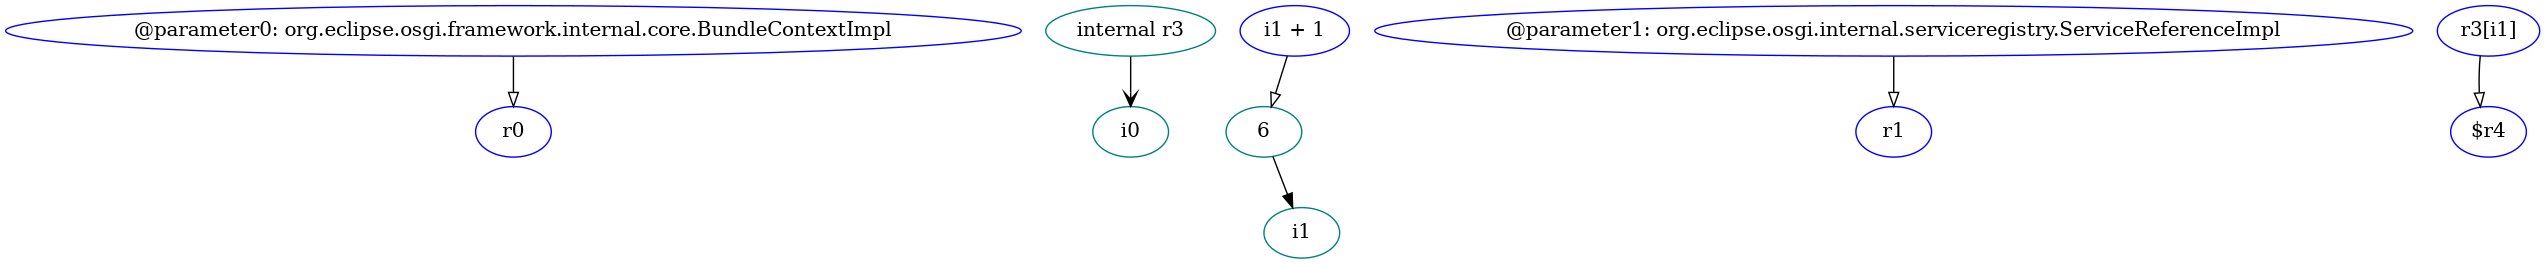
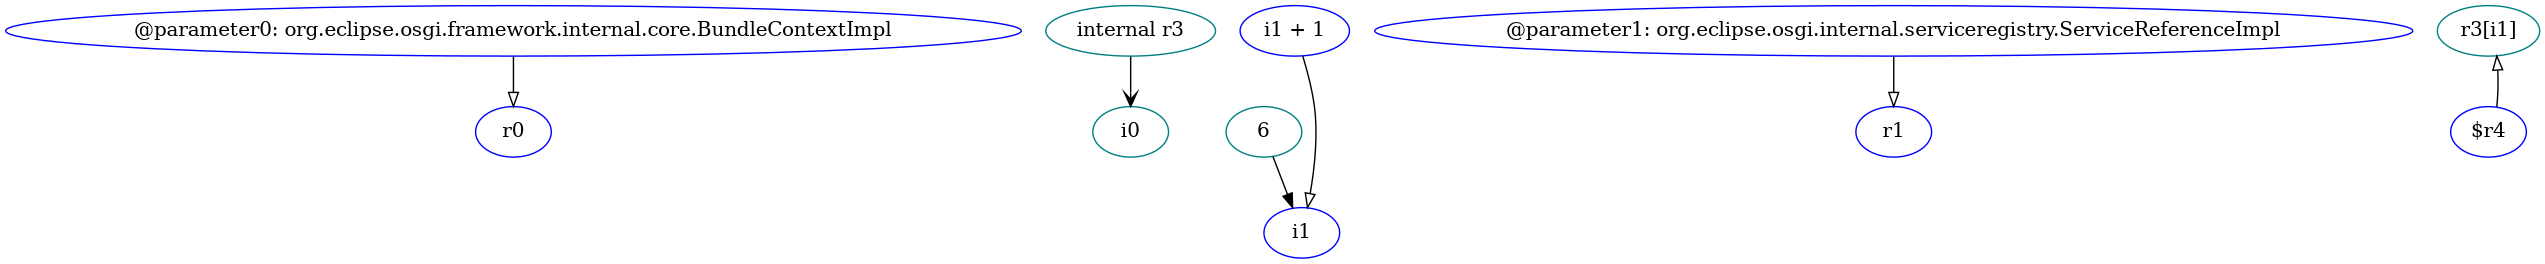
node "r3[i1]": color blue -> teal
edge "r3[i1]" -> "$r4": reversed
edge "i1 + 1" -> "6": now "i1 + 1" -> "i1"
node "i1": color teal -> blue
